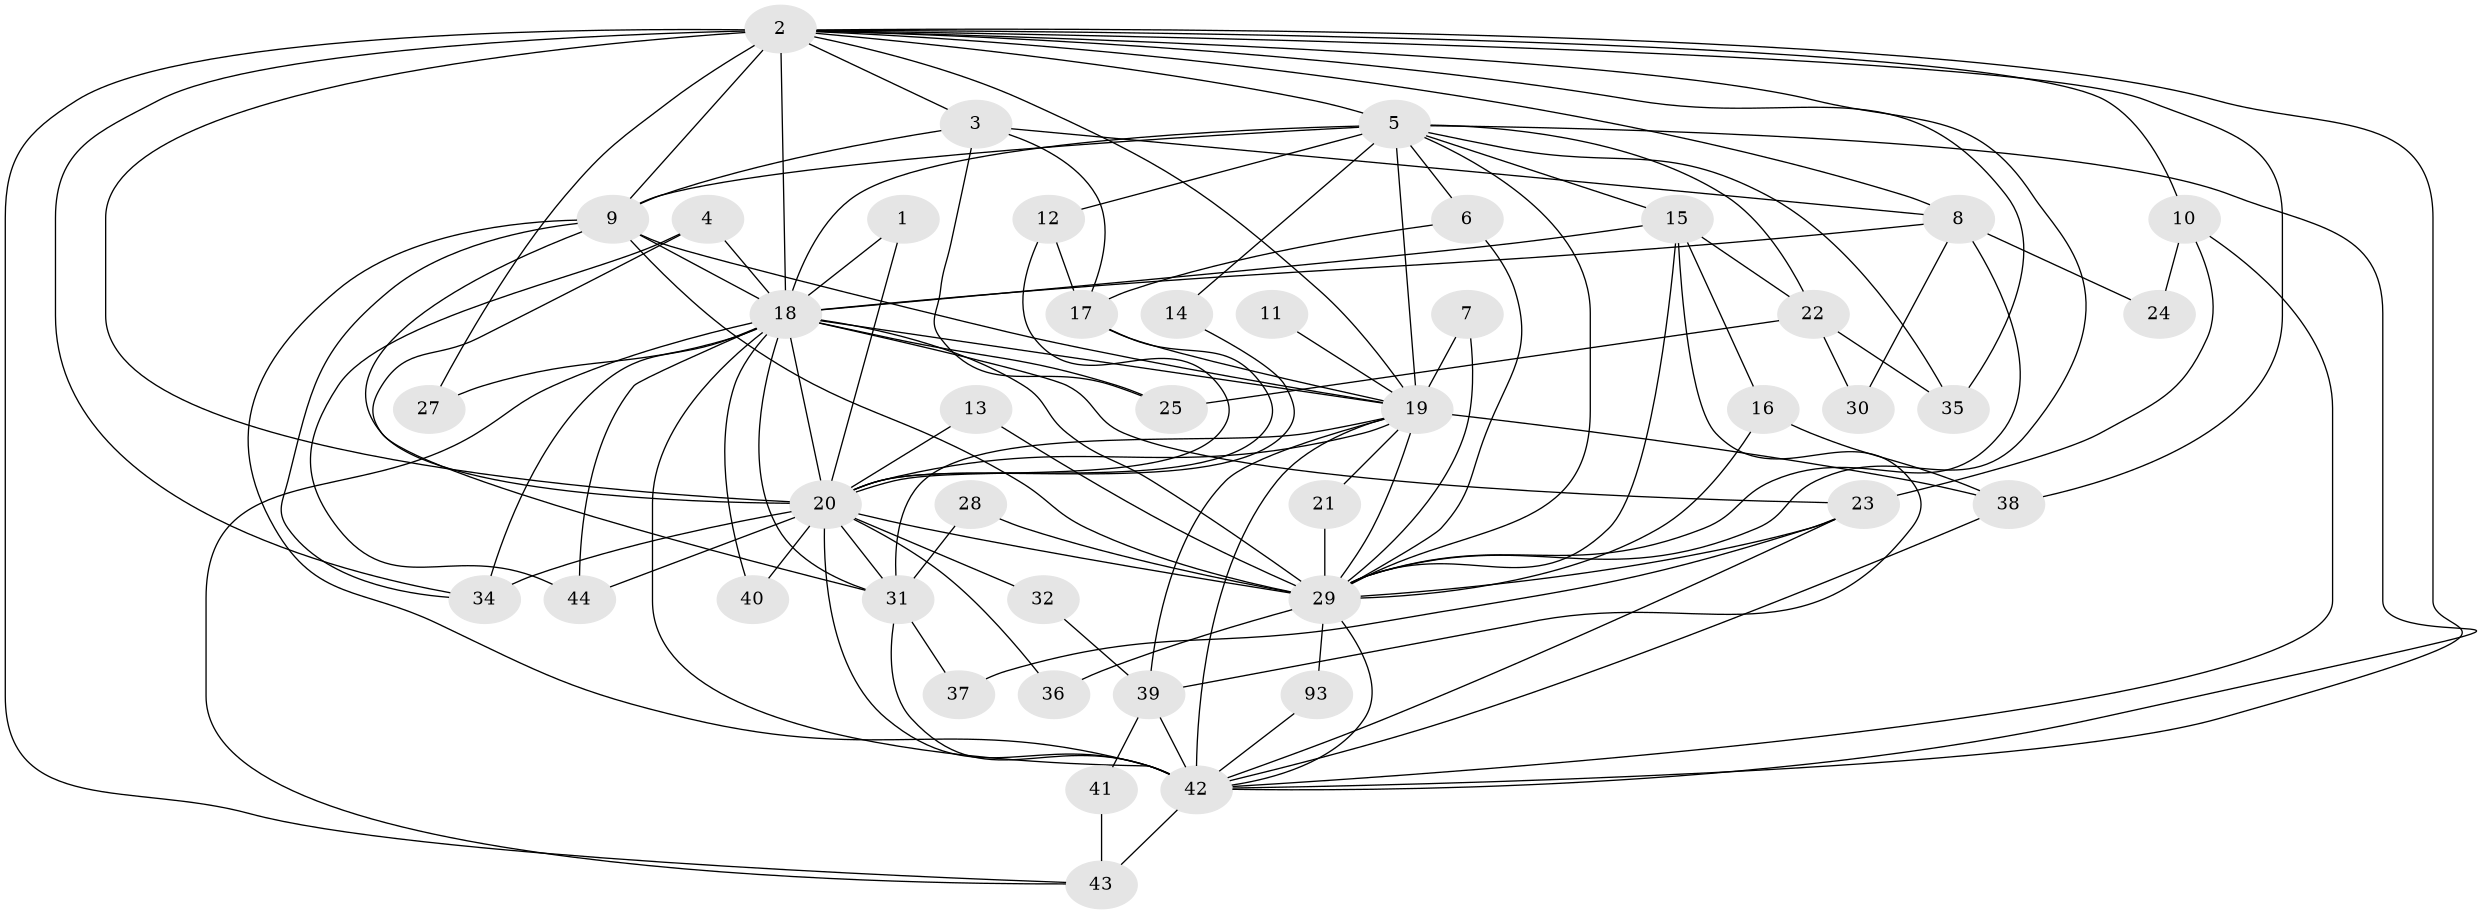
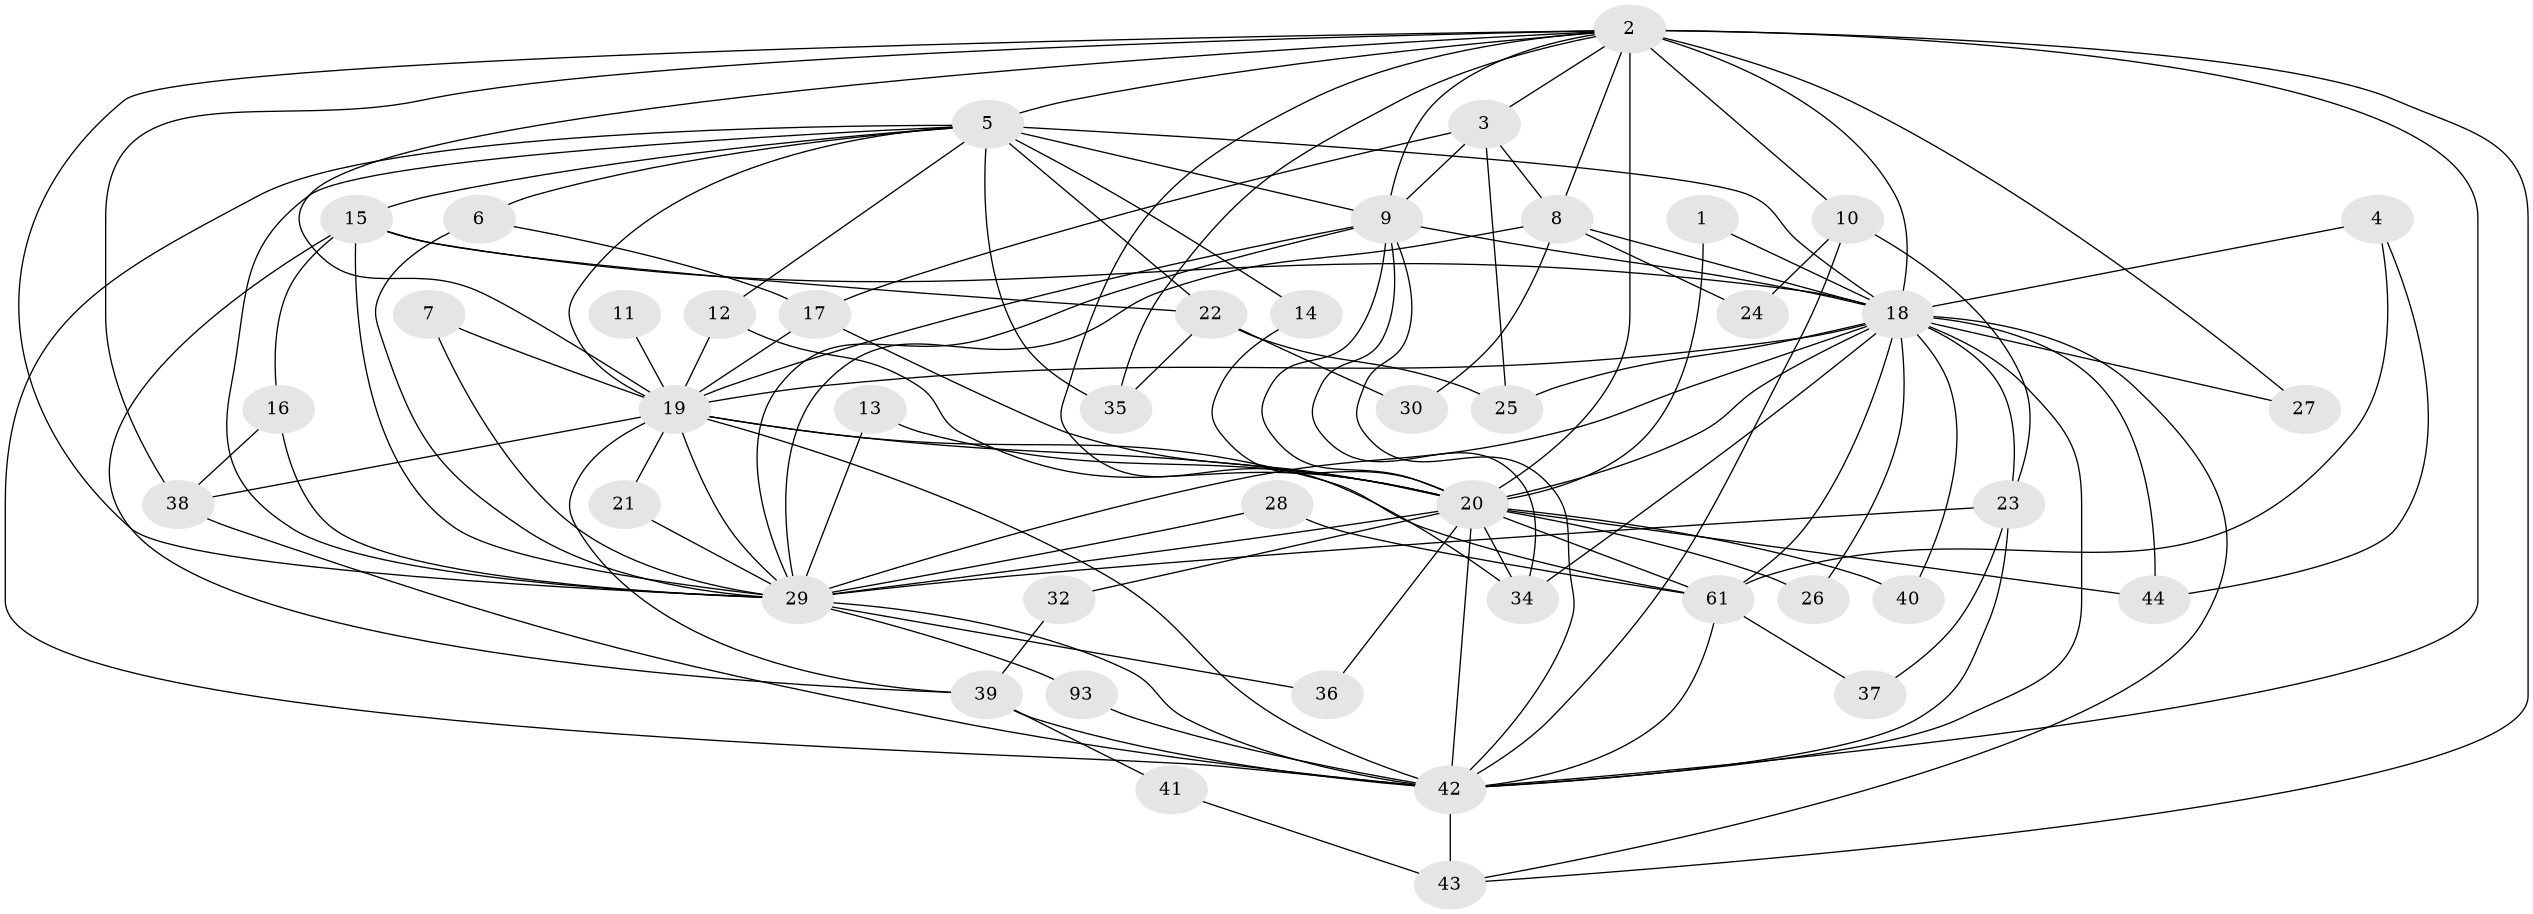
edge "12" -- "17": now "12" -- "19"
node "31": label "31" -> "61"
node "26": added
